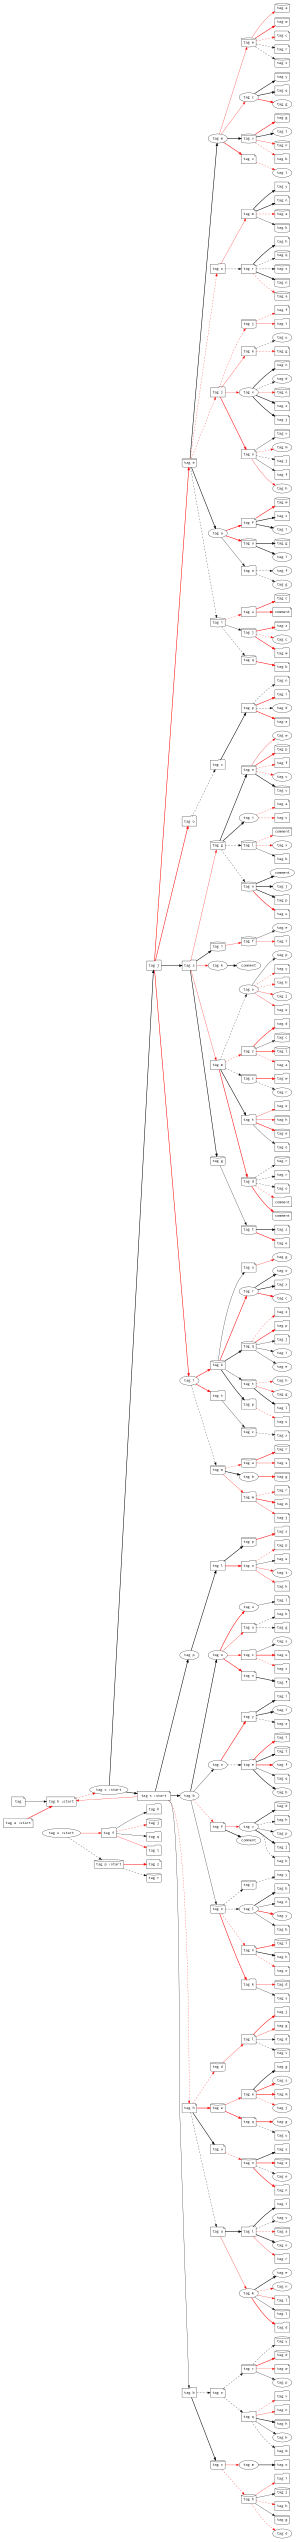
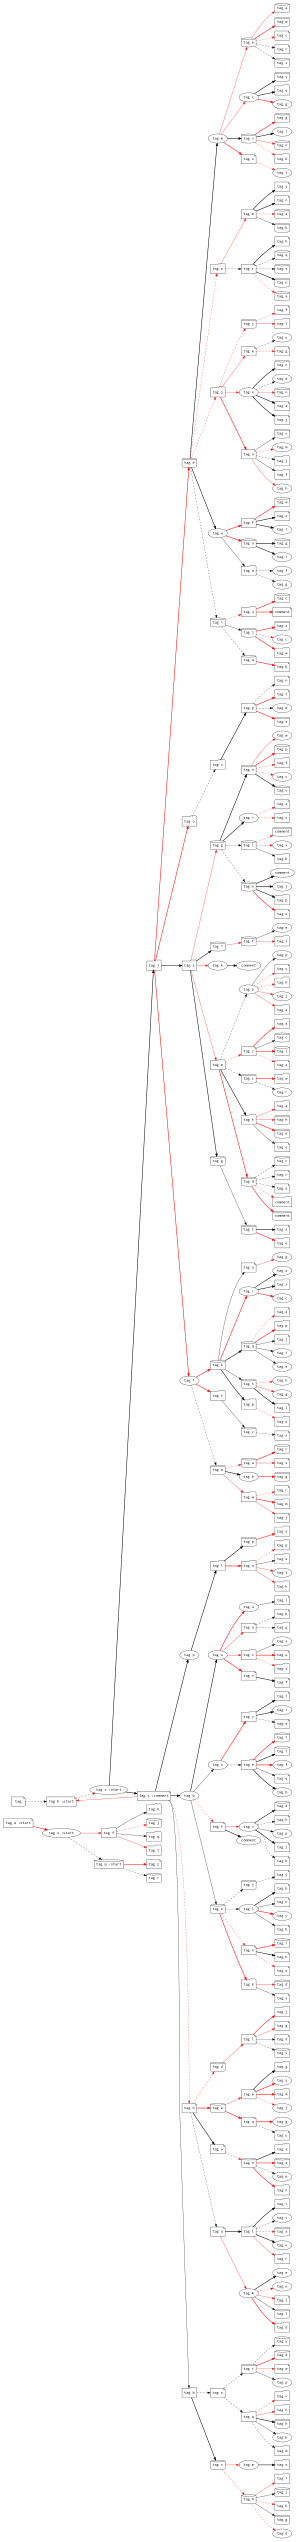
node "tag s :start": label "tag s :start" -> "tag s :comment"
edge "tag" -> "tag h :start": style solid -> dashed
edge "tag a :start" -> "tag h :start": now "tag a :start" -> "tag u :start"
